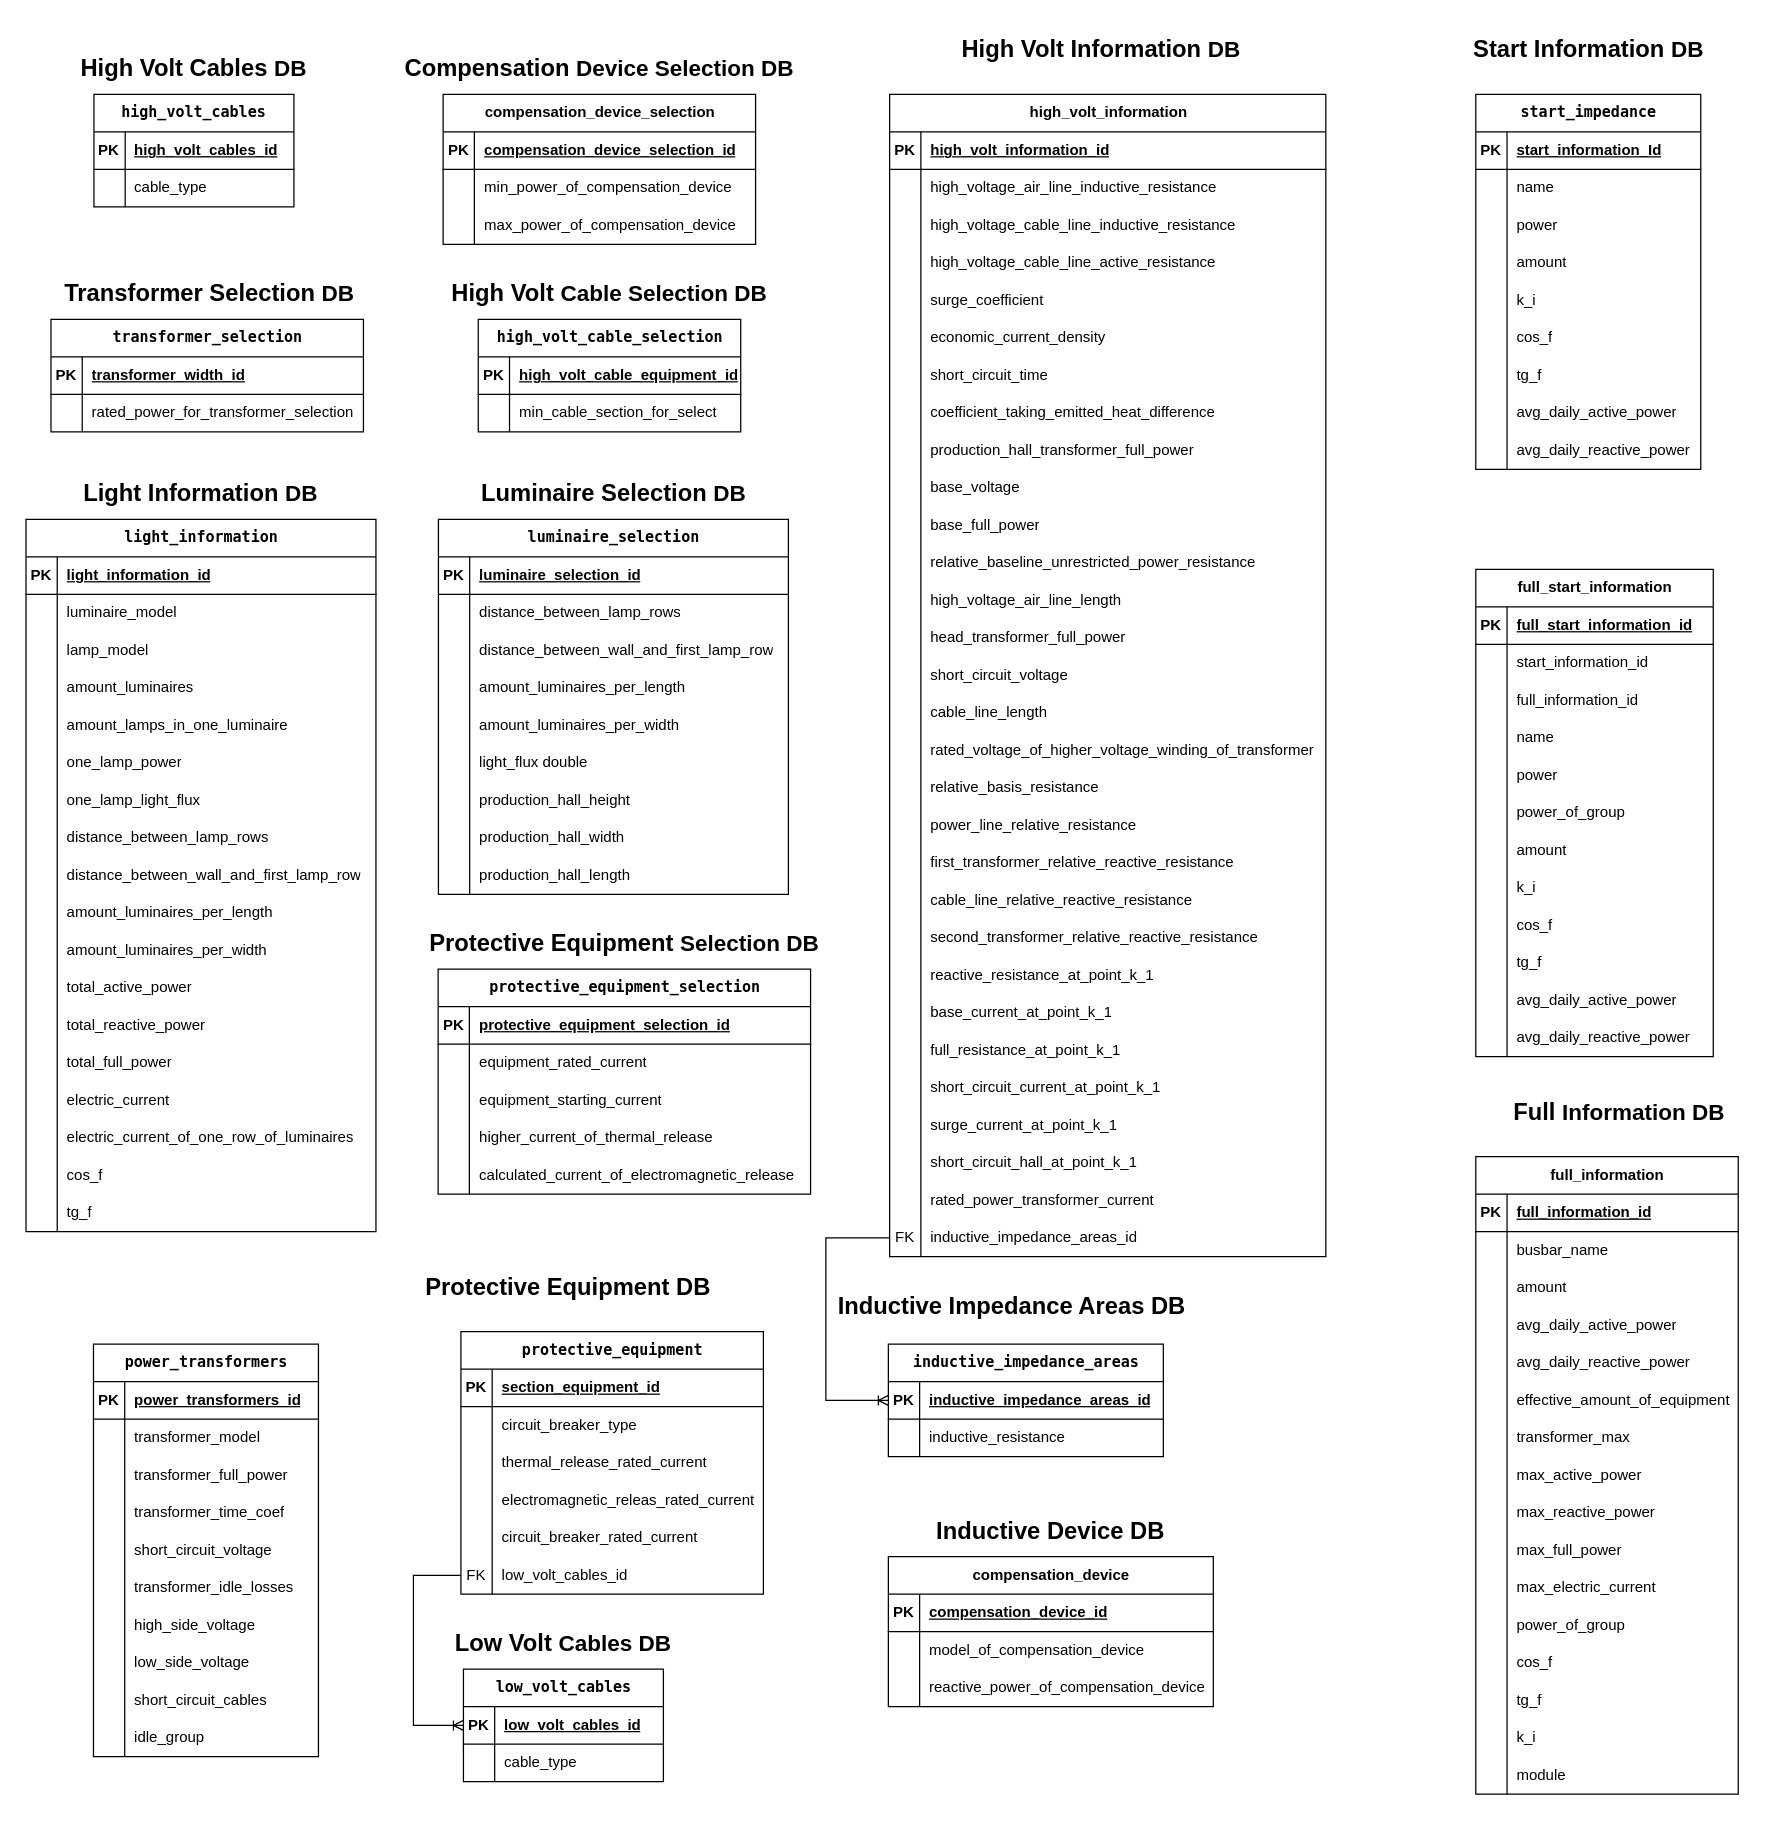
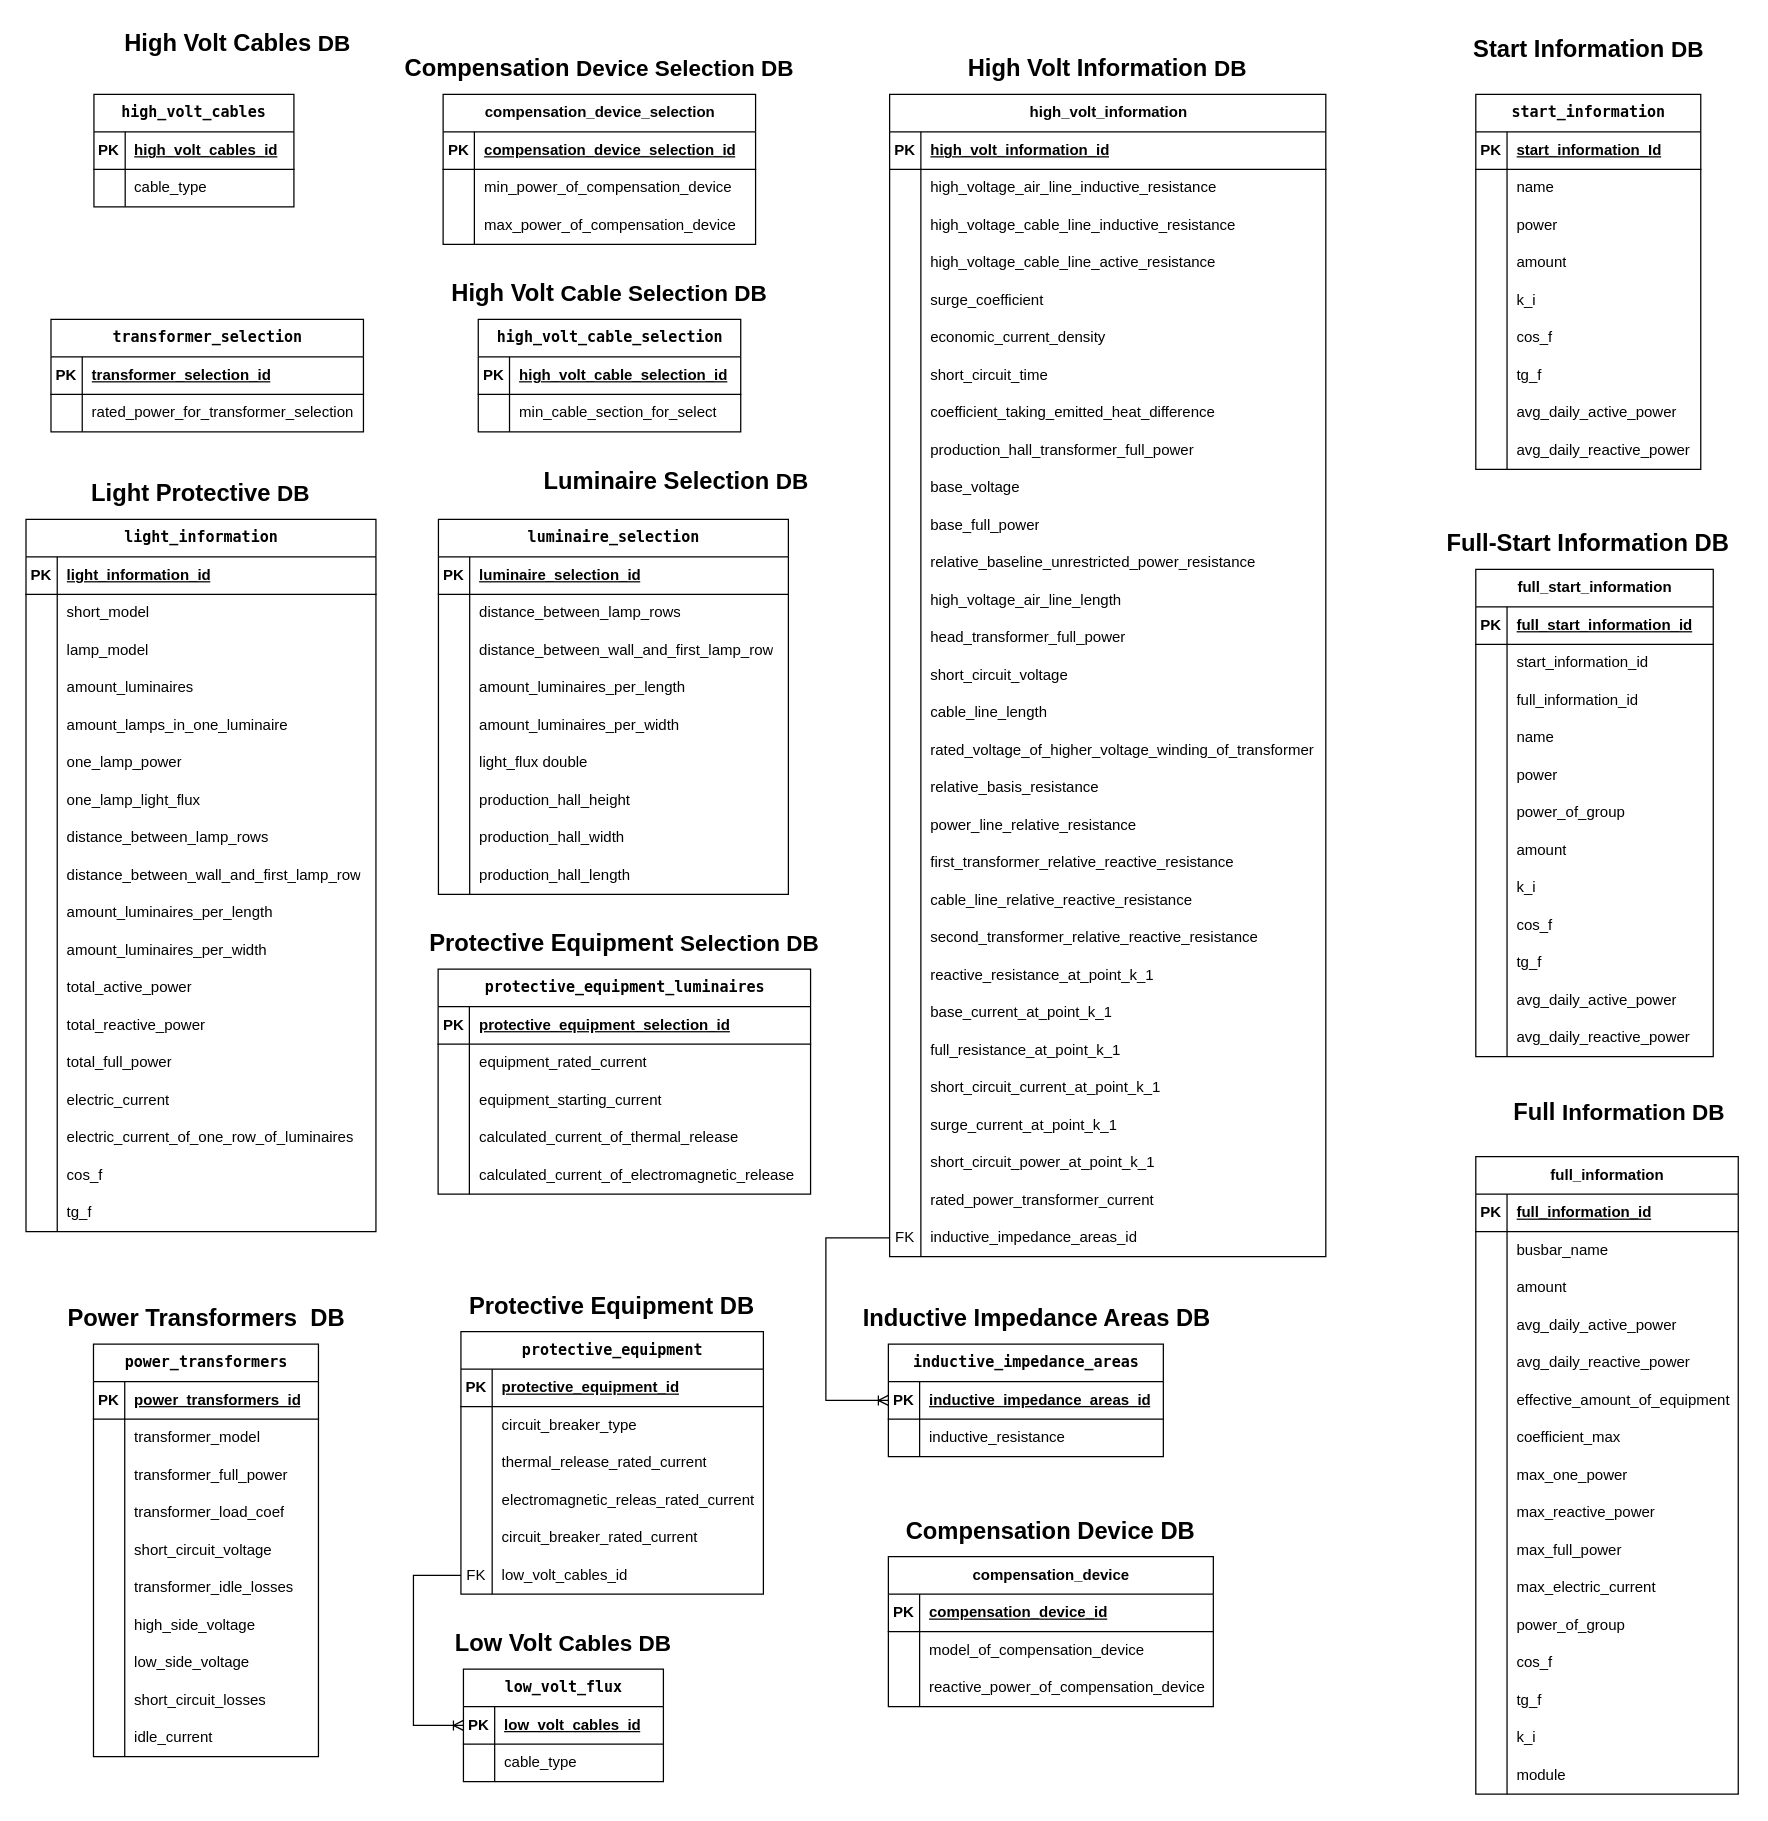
node "High Volt Information DB": moved (1101, 51) -> (1107, 69)
node "High Volt Cables DB": moved (194, 69) -> (237, 44)
node "start_impedance": label "start_impedance" -> "start_information"
node "Transformer Selection DB": removed
node "transformer_width_id": label "transformer_width_id" -> "transformer_selection_id"
node "high_volt_cable_equipment_id": label "high_volt_cable_equipment_id" -> "high_volt_cable_selection_id"
node "Light Information DB": label "Light Information DB" -> "Light Protective DB"
node "Luminaire Selection DB": moved (613, 494) -> (676, 482)
node "Full-Start Information DB": added
node "luminaire_model": label "luminaire_model" -> "short_model"
node "protective_equipment_selection": label "protective_equipment_selection" -> "protective_equipment_luminaires"
node "higher_current_of_thermal_release": label "higher_current_of_thermal_release" -> "calculated_current_of_thermal_release"
node "short_circuit_hall_at_point_k_1": label "short_circuit_hall_at_point_k_1" -> "short_circuit_power_at_point_k_1"
node "Protective Equipment DB": moved (568, 1288) -> (612, 1307)
node "Inductive Impedance Areas DB": moved (1012, 1307) -> (1037, 1319)
node "Power Transformers DB": added
node "section_equipment_id": label "section_equipment_id" -> "protective_equipment_id"
node "transformer_max": label "transformer_max" -> "coefficient_max"
node "max_active_power": label "max_active_power" -> "max_one_power"
node "transformer_time_coef": label "transformer_time_coef" -> "transformer_load_coef"
node "Inductive Device DB": label "Inductive Device DB" -> "Compensation Device DB"
node "low_volt_cables": label "low_volt_cables" -> "low_volt_flux"
node "short_circuit_cables": label "short_circuit_cables" -> "short_circuit_losses"
node "idle_group": label "idle_group" -> "idle_current"
